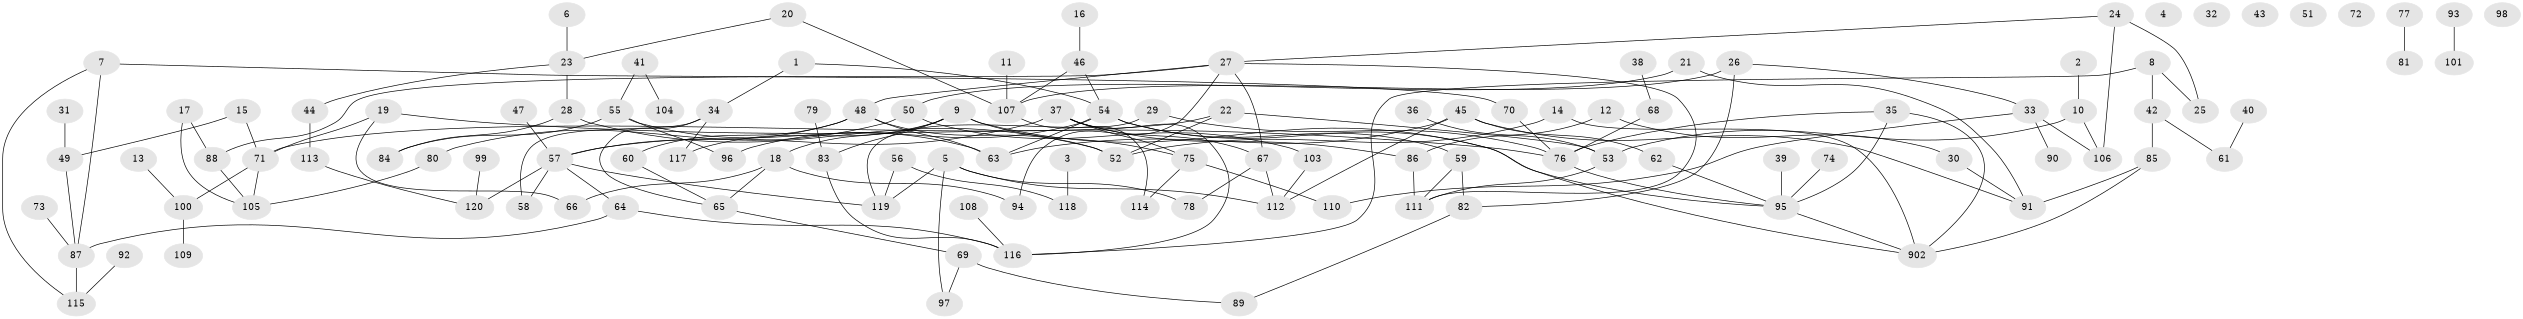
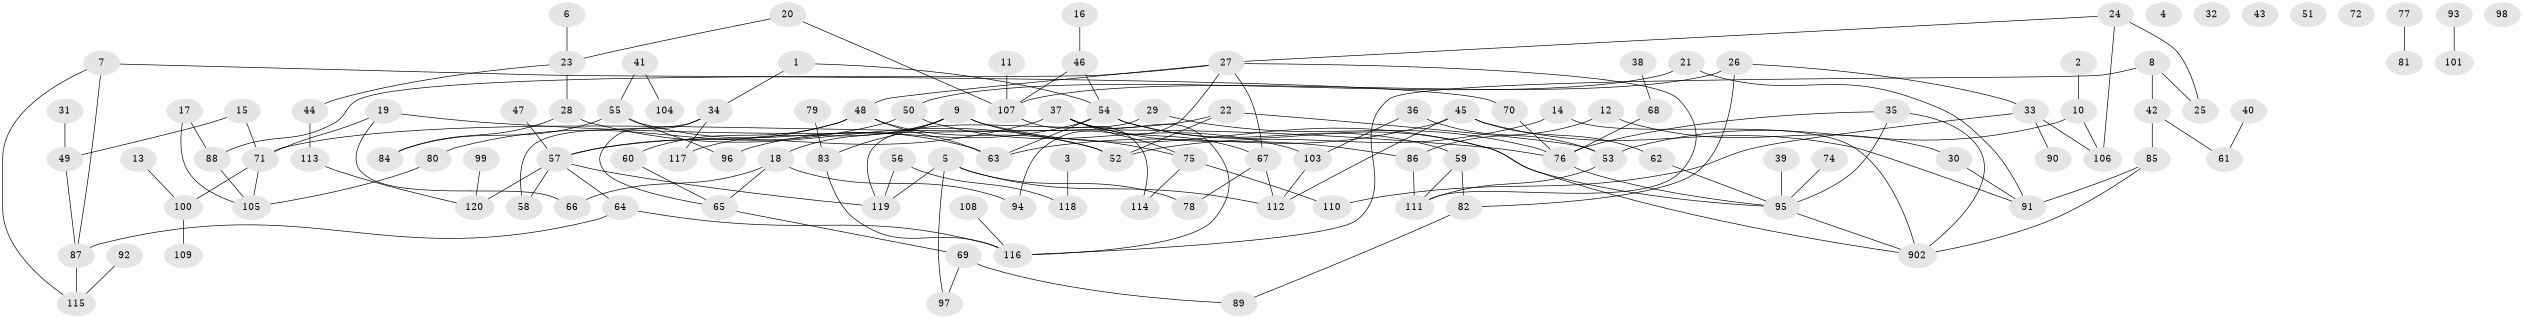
edge "36" -- "103": added
node "73": removed
